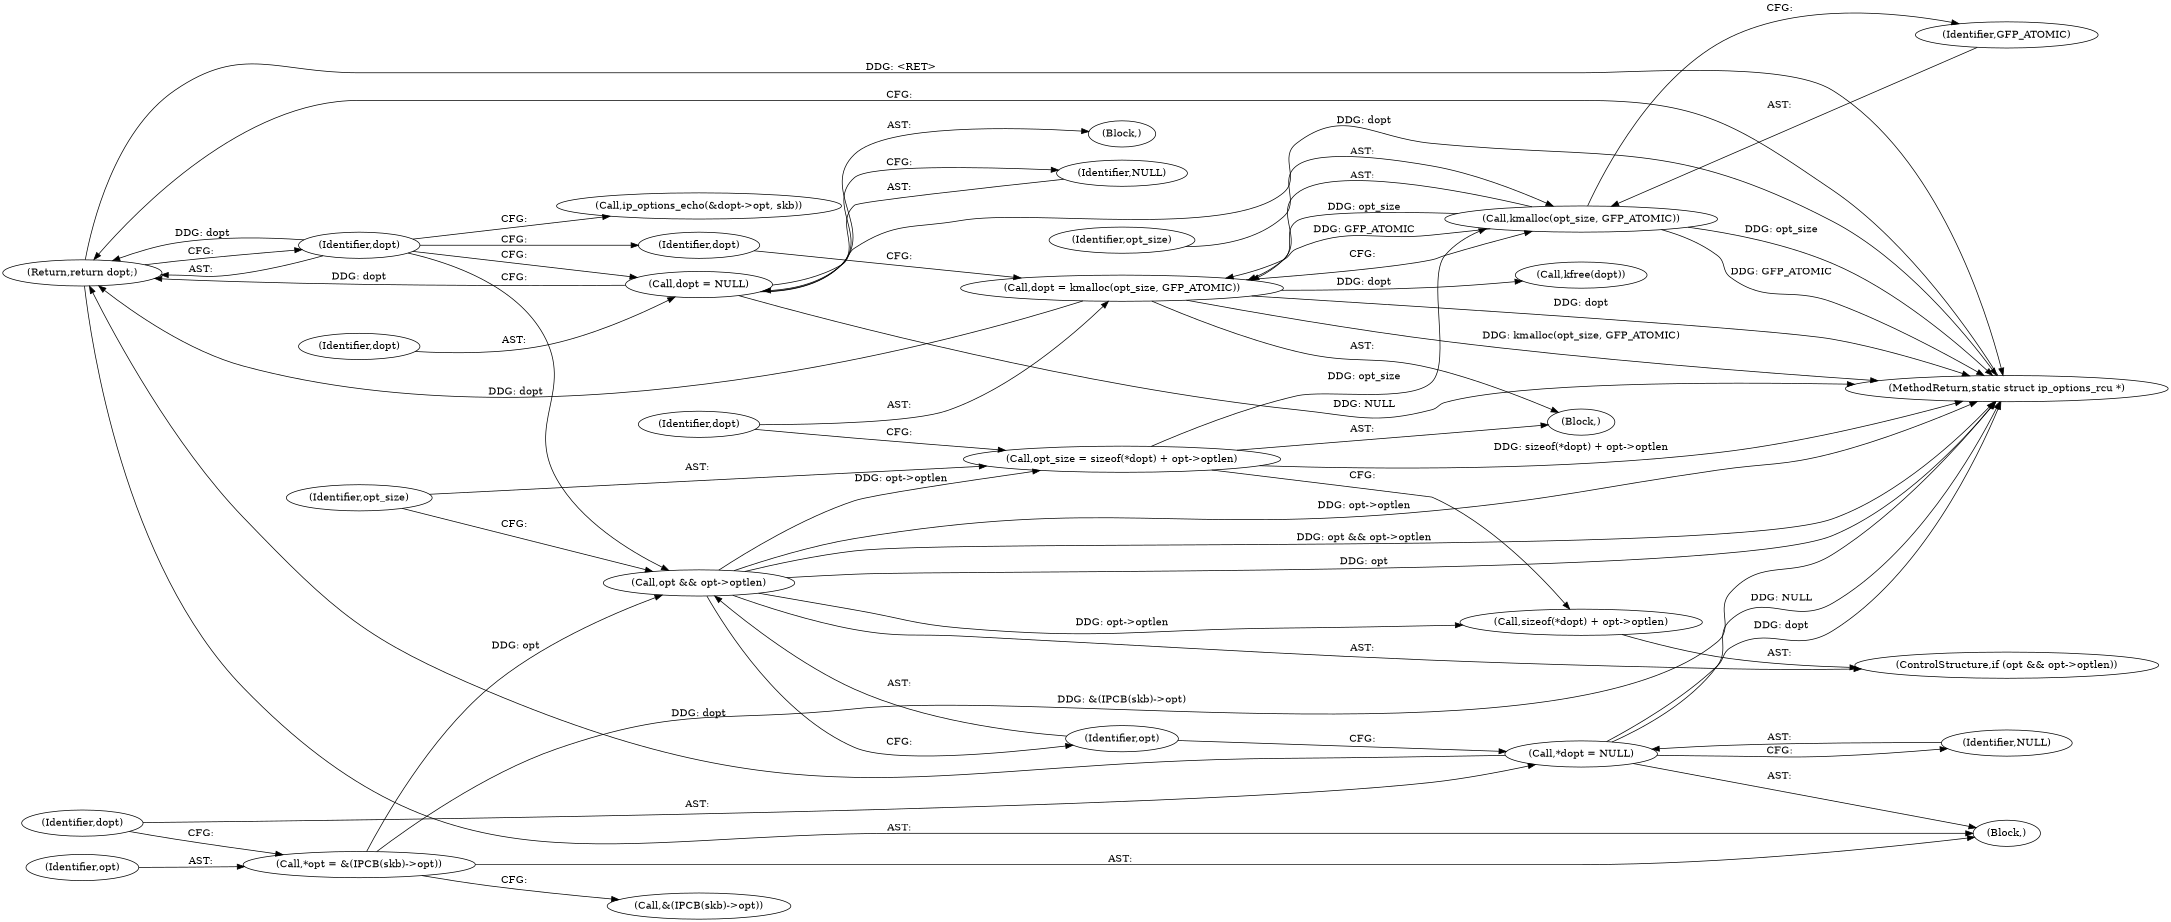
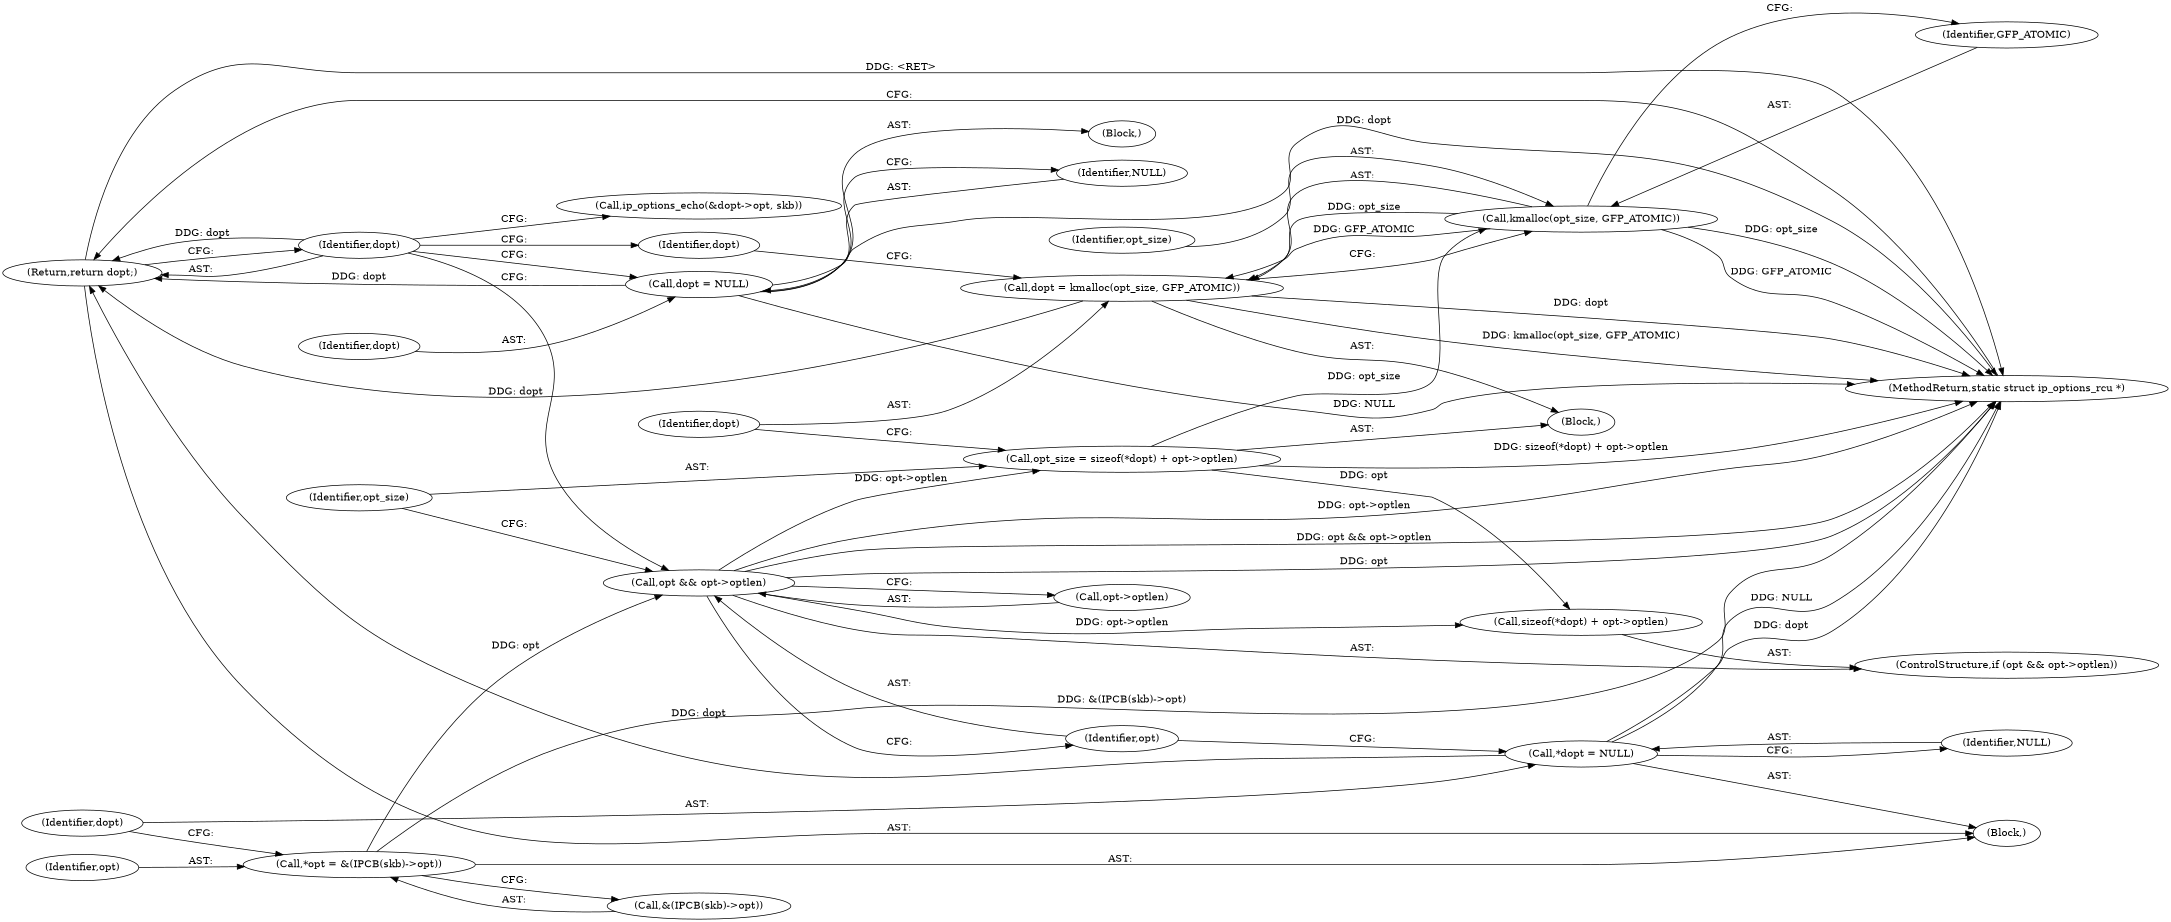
node "(Call,kfree(dopt))": removed
edge "(Call,opt_size = sizeof(*dopt) + opt->optlen)" -> "(Call,sizeof(*dopt) + opt->optlen)": label "CFG: " -> "DDG: opt"
node "(Call,opt->optlen)": added
edge "(Call,&(IPCB(skb)->opt))" -> "(Call,*opt = &(IPCB(skb)->opt))": added, label "AST:"
